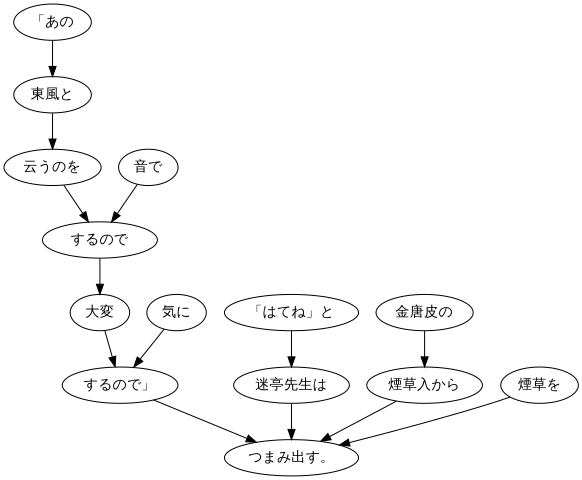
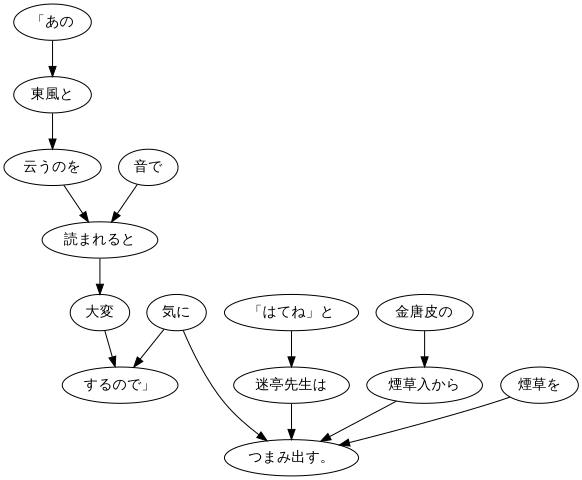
node "するので": label "するので" -> "読まれると"
edge "するので」" -> "つまみ出す。": now "気に" -> "つまみ出す。"
